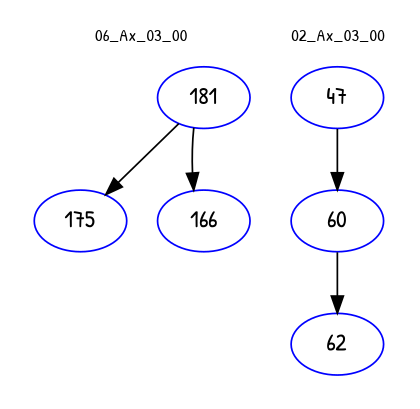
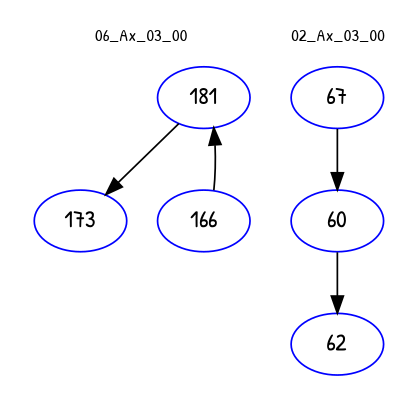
node "47": label "47" -> "67"
edge "181" -> "166": reversed
node "175": label "175" -> "173"
